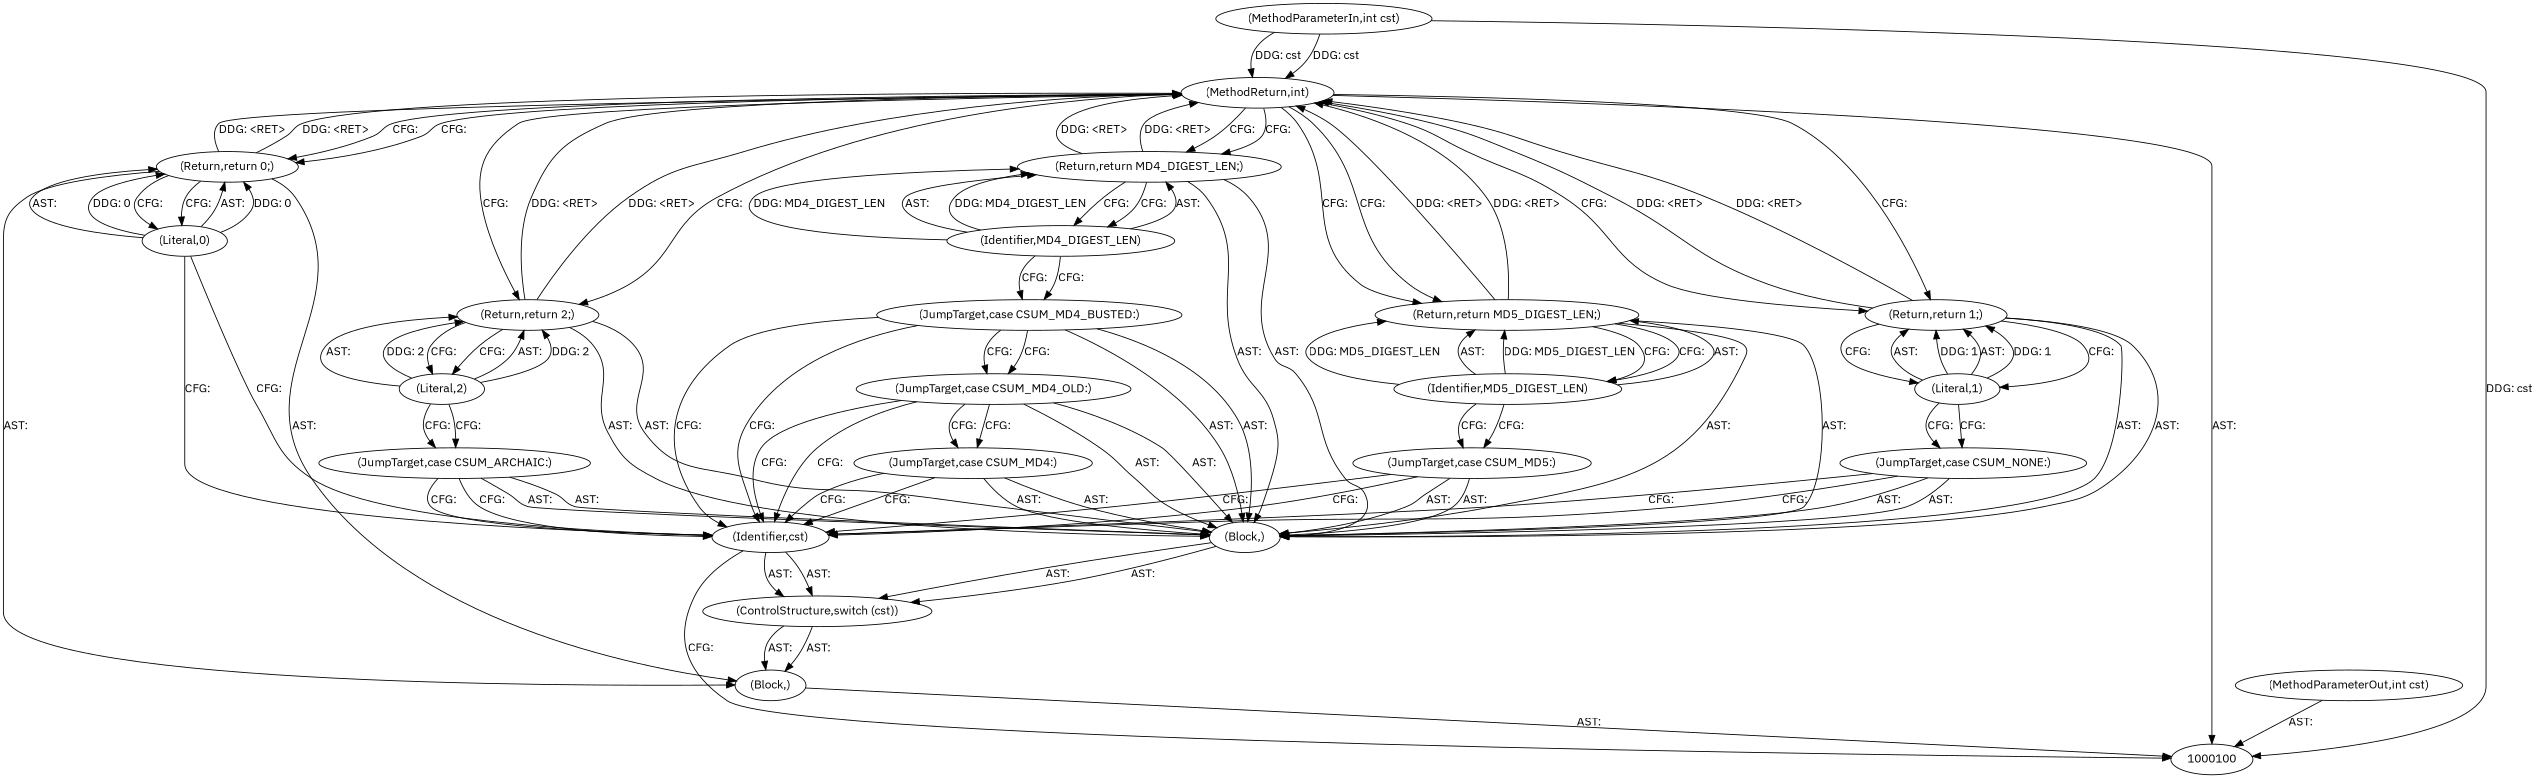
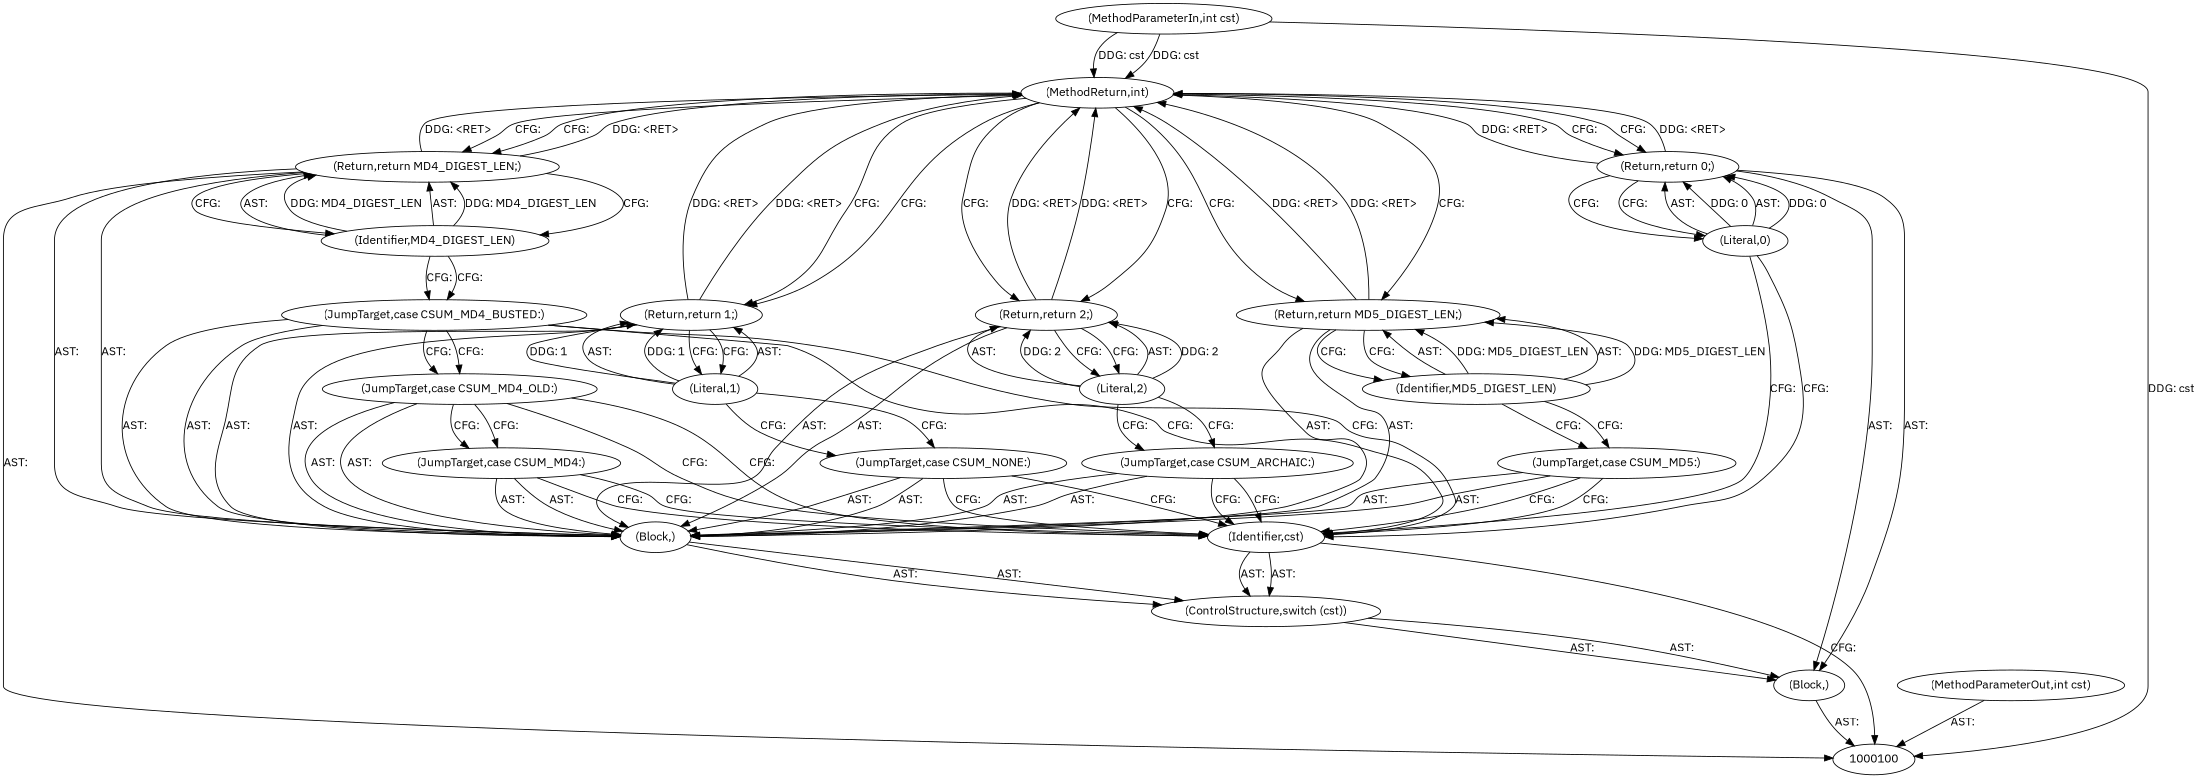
edge "(MethodReturn,int)" -> "1000100": now "(Return,return MD4_DIGEST_LEN;)" -> "1000100"
